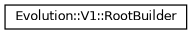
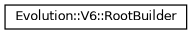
node "Evolution::V1::RootBuilder": label "Evolution::V1::RootBuilder" -> "Evolution::V6::RootBuilder"
